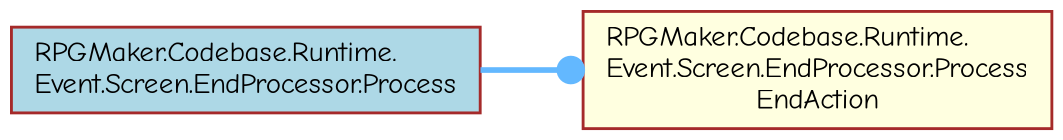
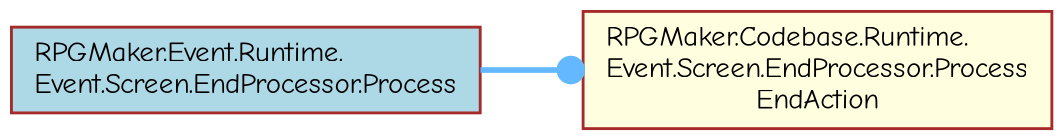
node "RPGMaker.Codebase.Runtime. Event.Screen.EndProcessor.Process": label "RPGMaker.Codebase.Runtime. Event.Screen.EndProcessor.Process" -> "RPGMaker.Event.Runtime. Event.Screen.EndProcessor.Process"
